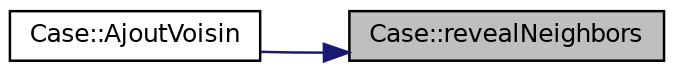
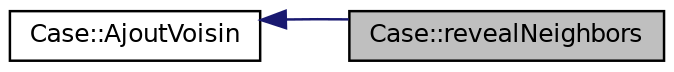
edge "Case::AjoutVoisin" -> "Case::revealNeighbors": reversed
